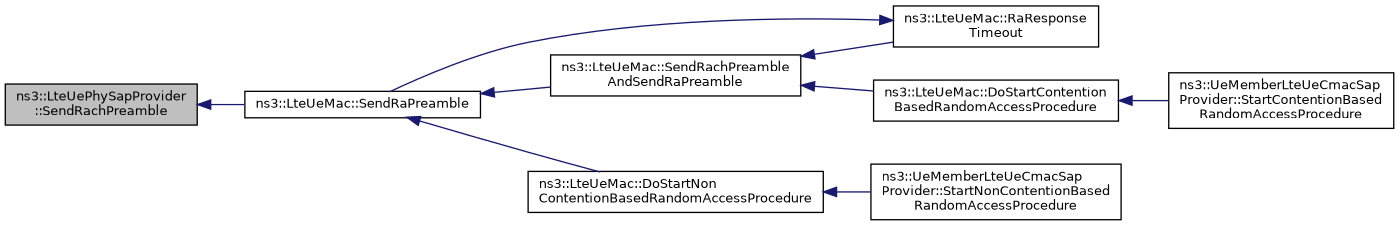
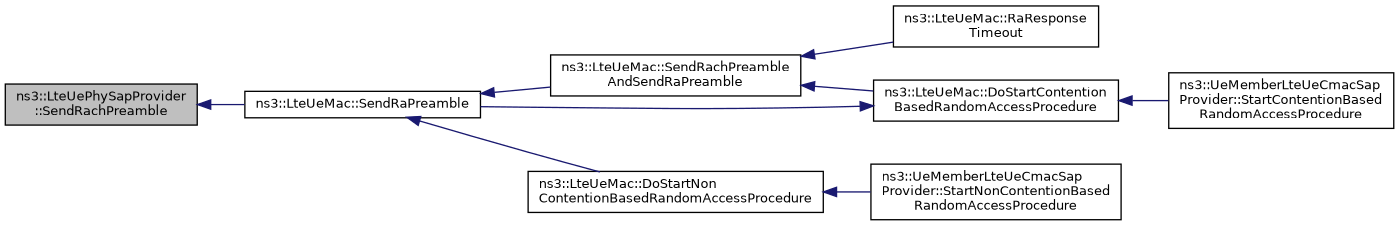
edge "ns3::LteUeMac::SendRaPreamble" -> "ns3::LteUeMac::RaResponse Timeout": now "ns3::LteUeMac::SendRaPreamble" -> "ns3::LteUeMac::DoStartContention BasedRandomAccessProcedure"
